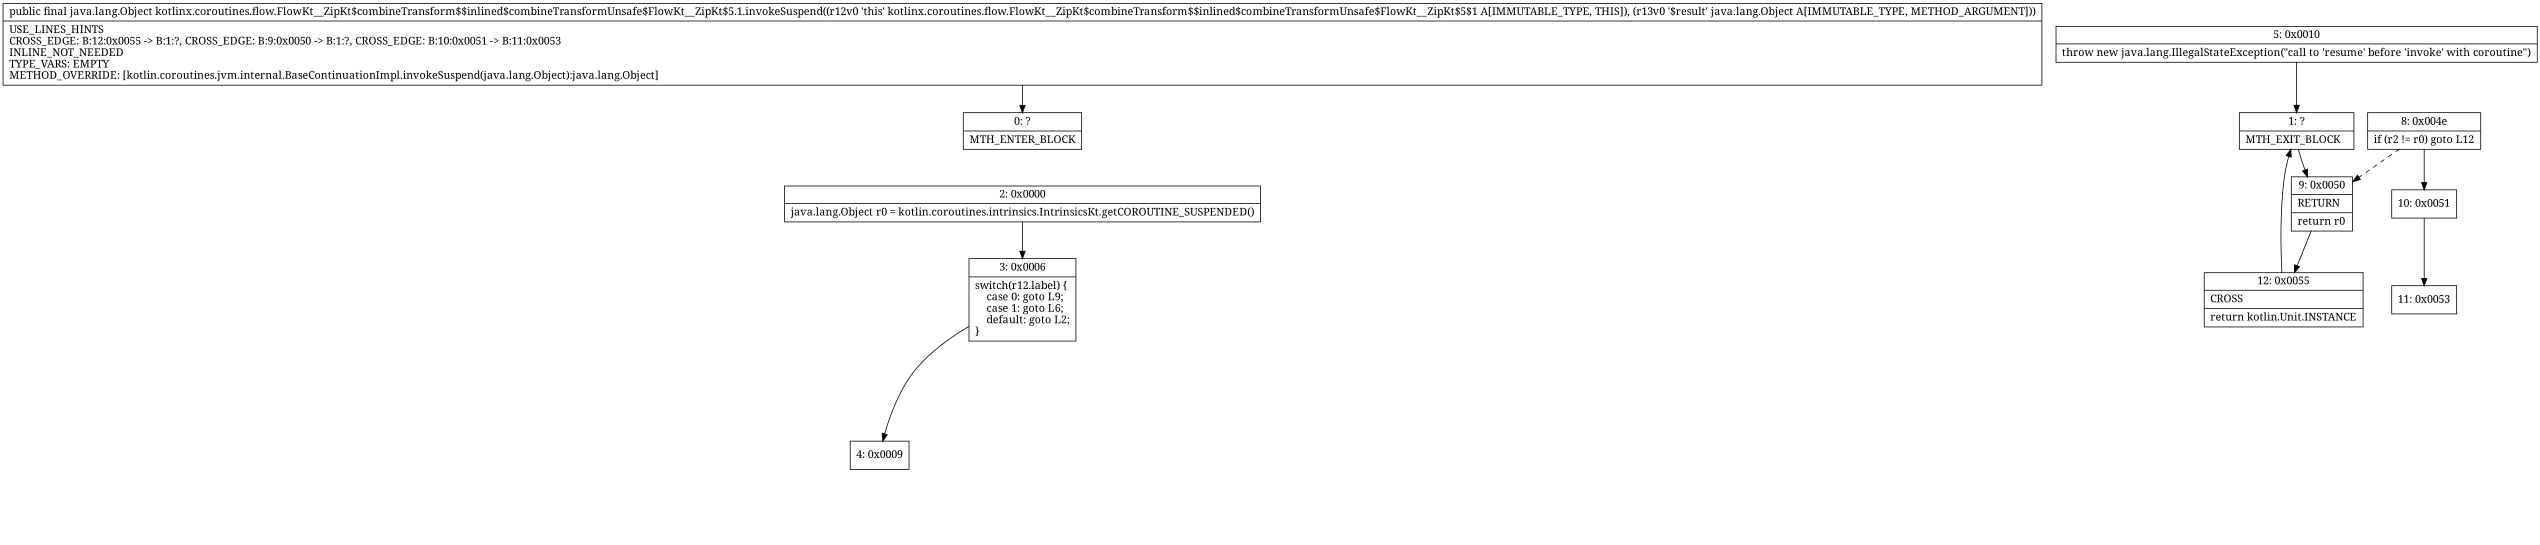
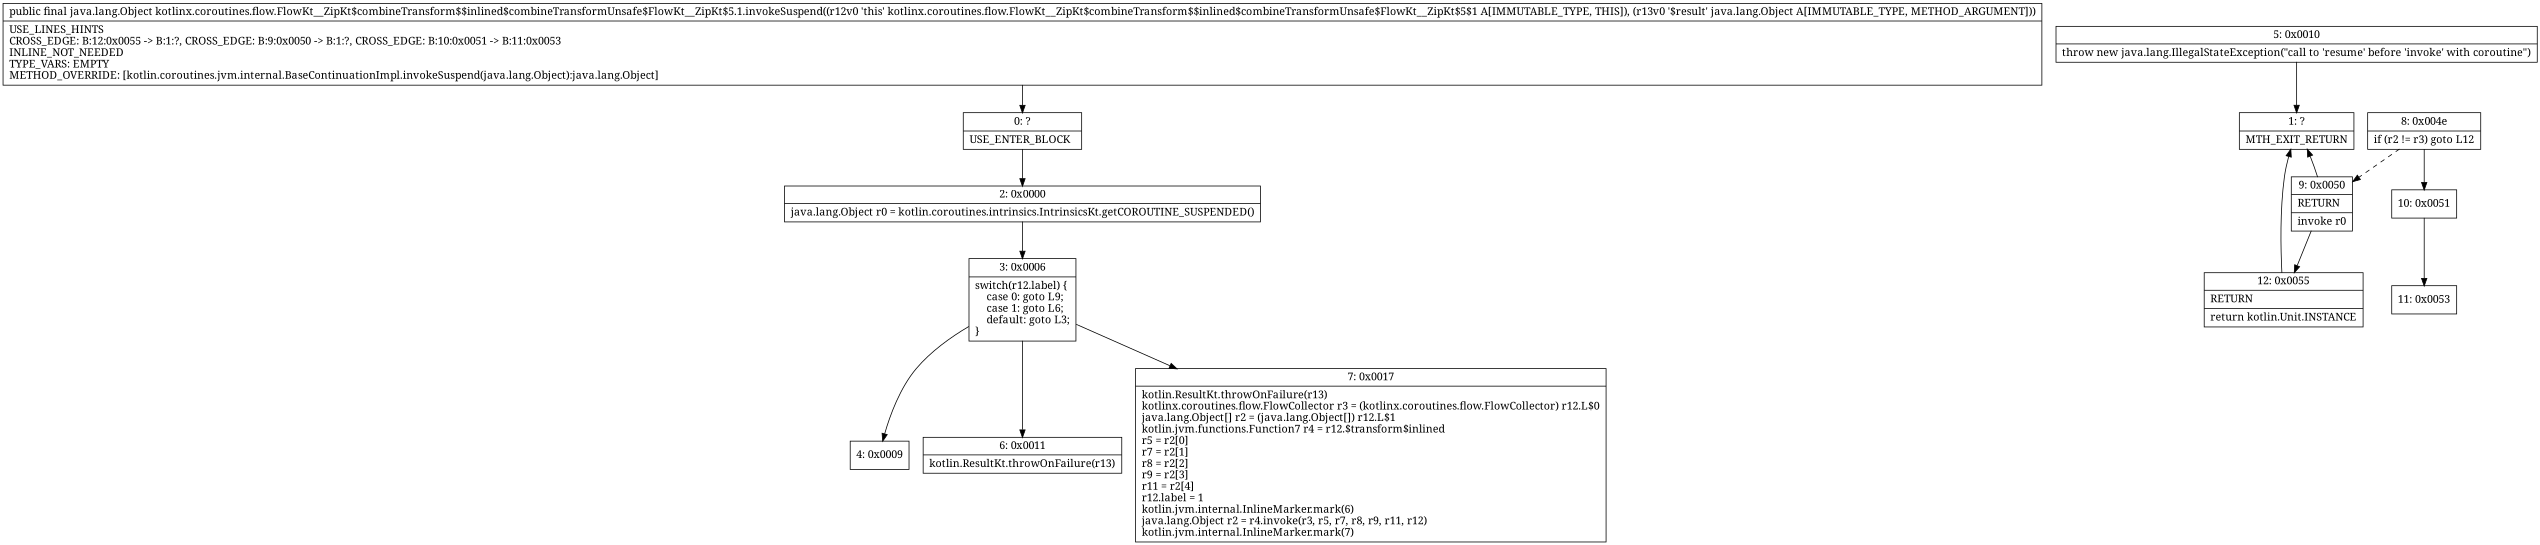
node "0: ?": text "MTH_ENTER_BLOCK" -> "USE_ENTER_BLOCK"
node "1: ?": text "MTH_EXIT_BLOCK" -> "MTH_EXIT_RETURN"
node "8: 0x004e": text "if (r2 != r0) goto L12" -> "if (r2 != r3) goto L12"
edge "1: ?" -> "9: 0x0050": reversed
edge "0: ?" -> "2: 0x0000": added
node "9: 0x0050": text "return r0" -> "invoke r0"
node "12: 0x0055": text "CROSS" -> "RETURN"
node "3: 0x0006": text "default: goto L2;" -> "default: goto L3;"
node "6: 0x0011": added
node "7: 0x0017": added
